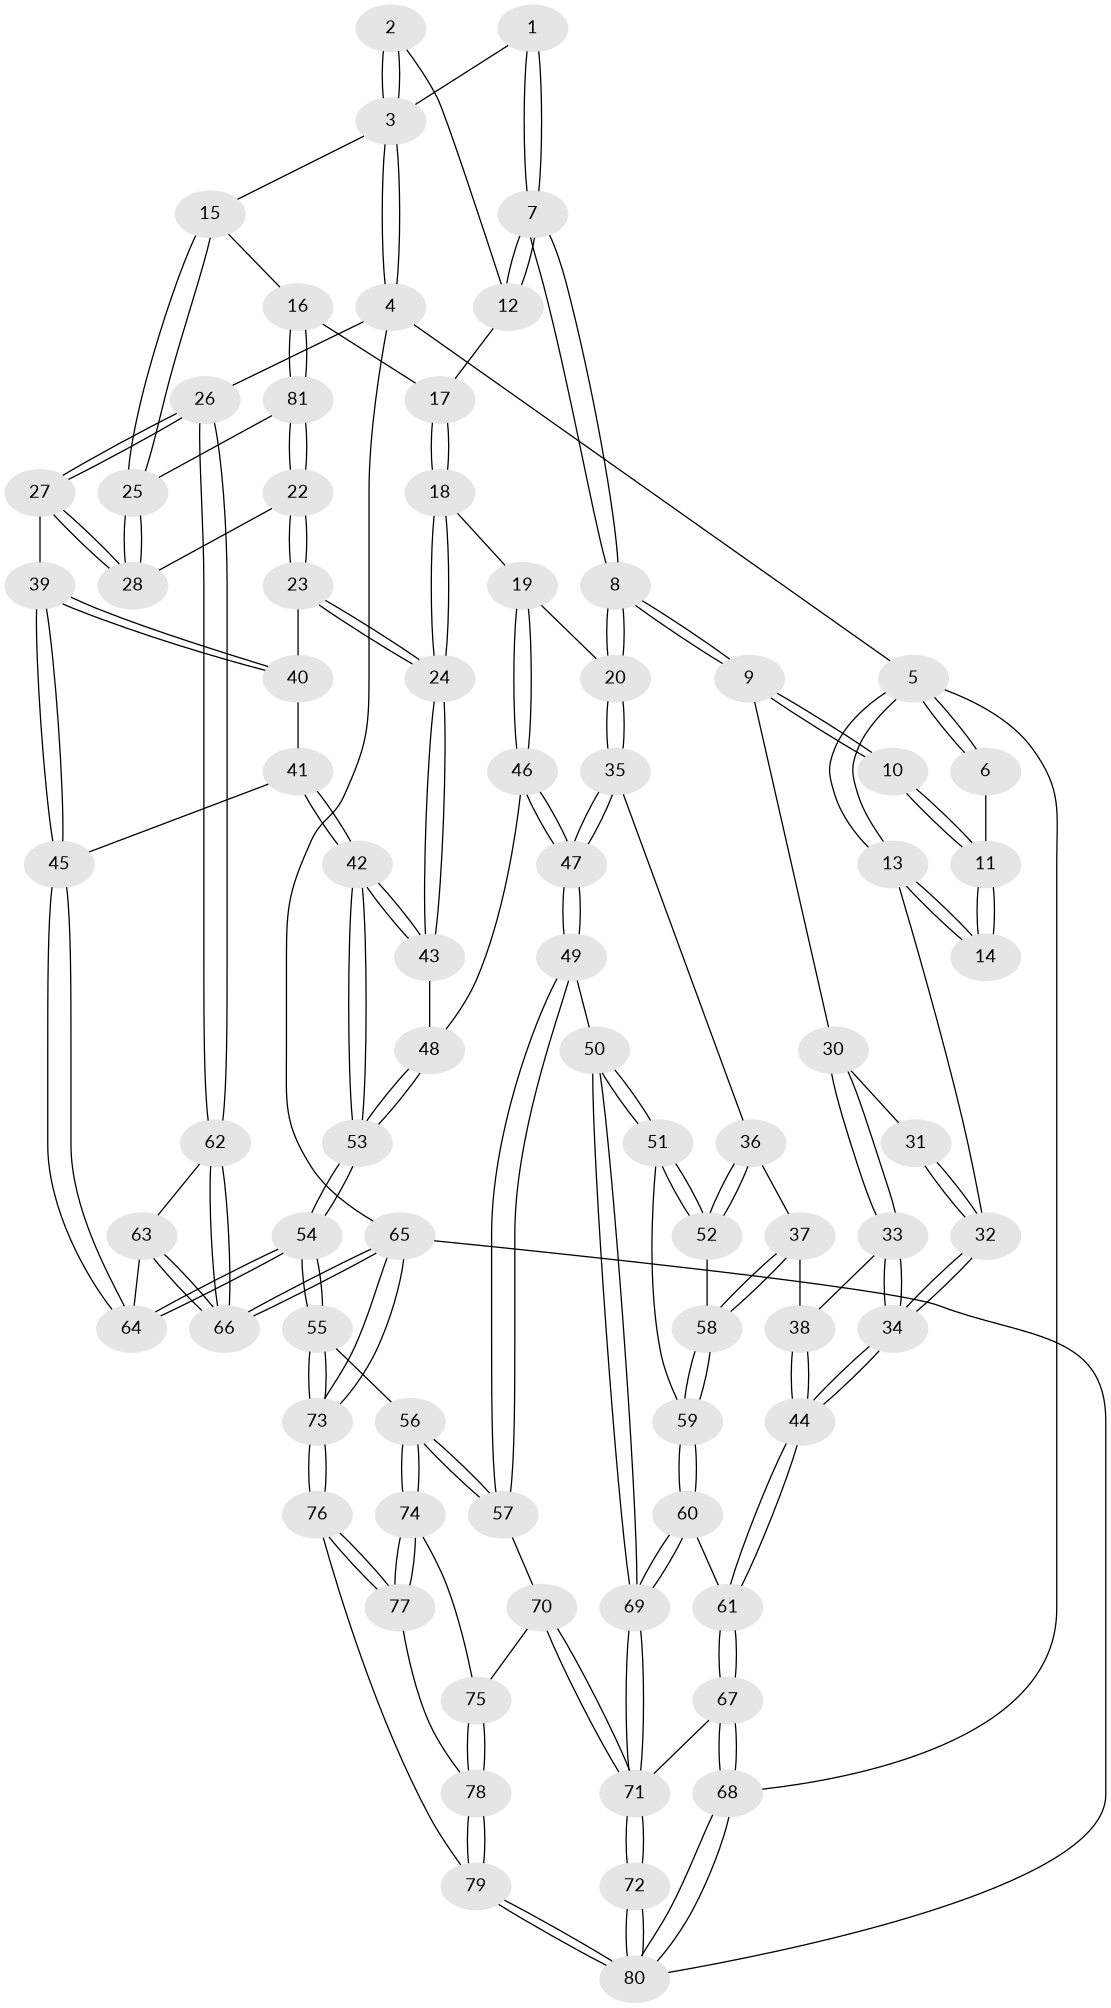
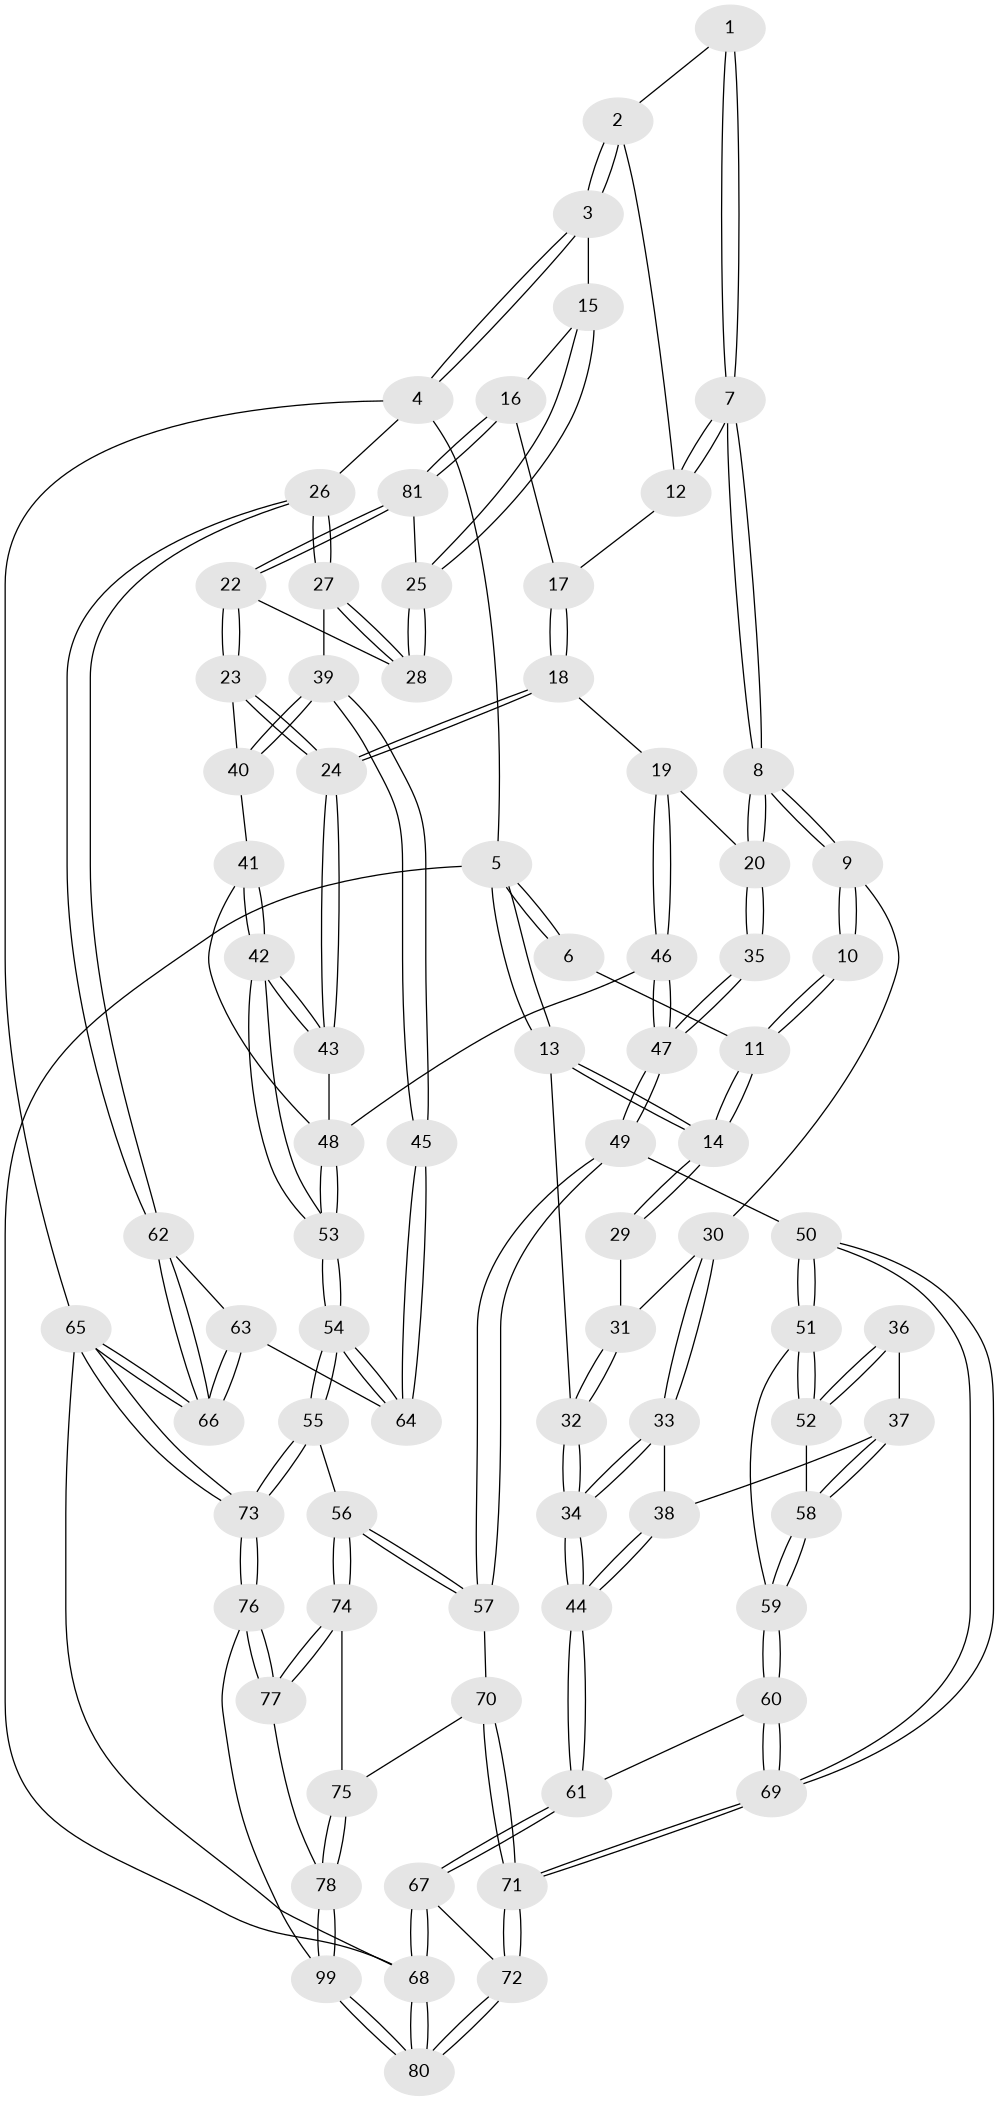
edge "1" -- "3": now "1" -- "2"
edge "41" -- "45": now "41" -- "48"
edge "35" -- "36": removed
node "29": added
edge "65" -- "80": now "65" -- "68"
edge "67" -- "71": now "67" -- "72"
node "79": label "79" -> "99"
